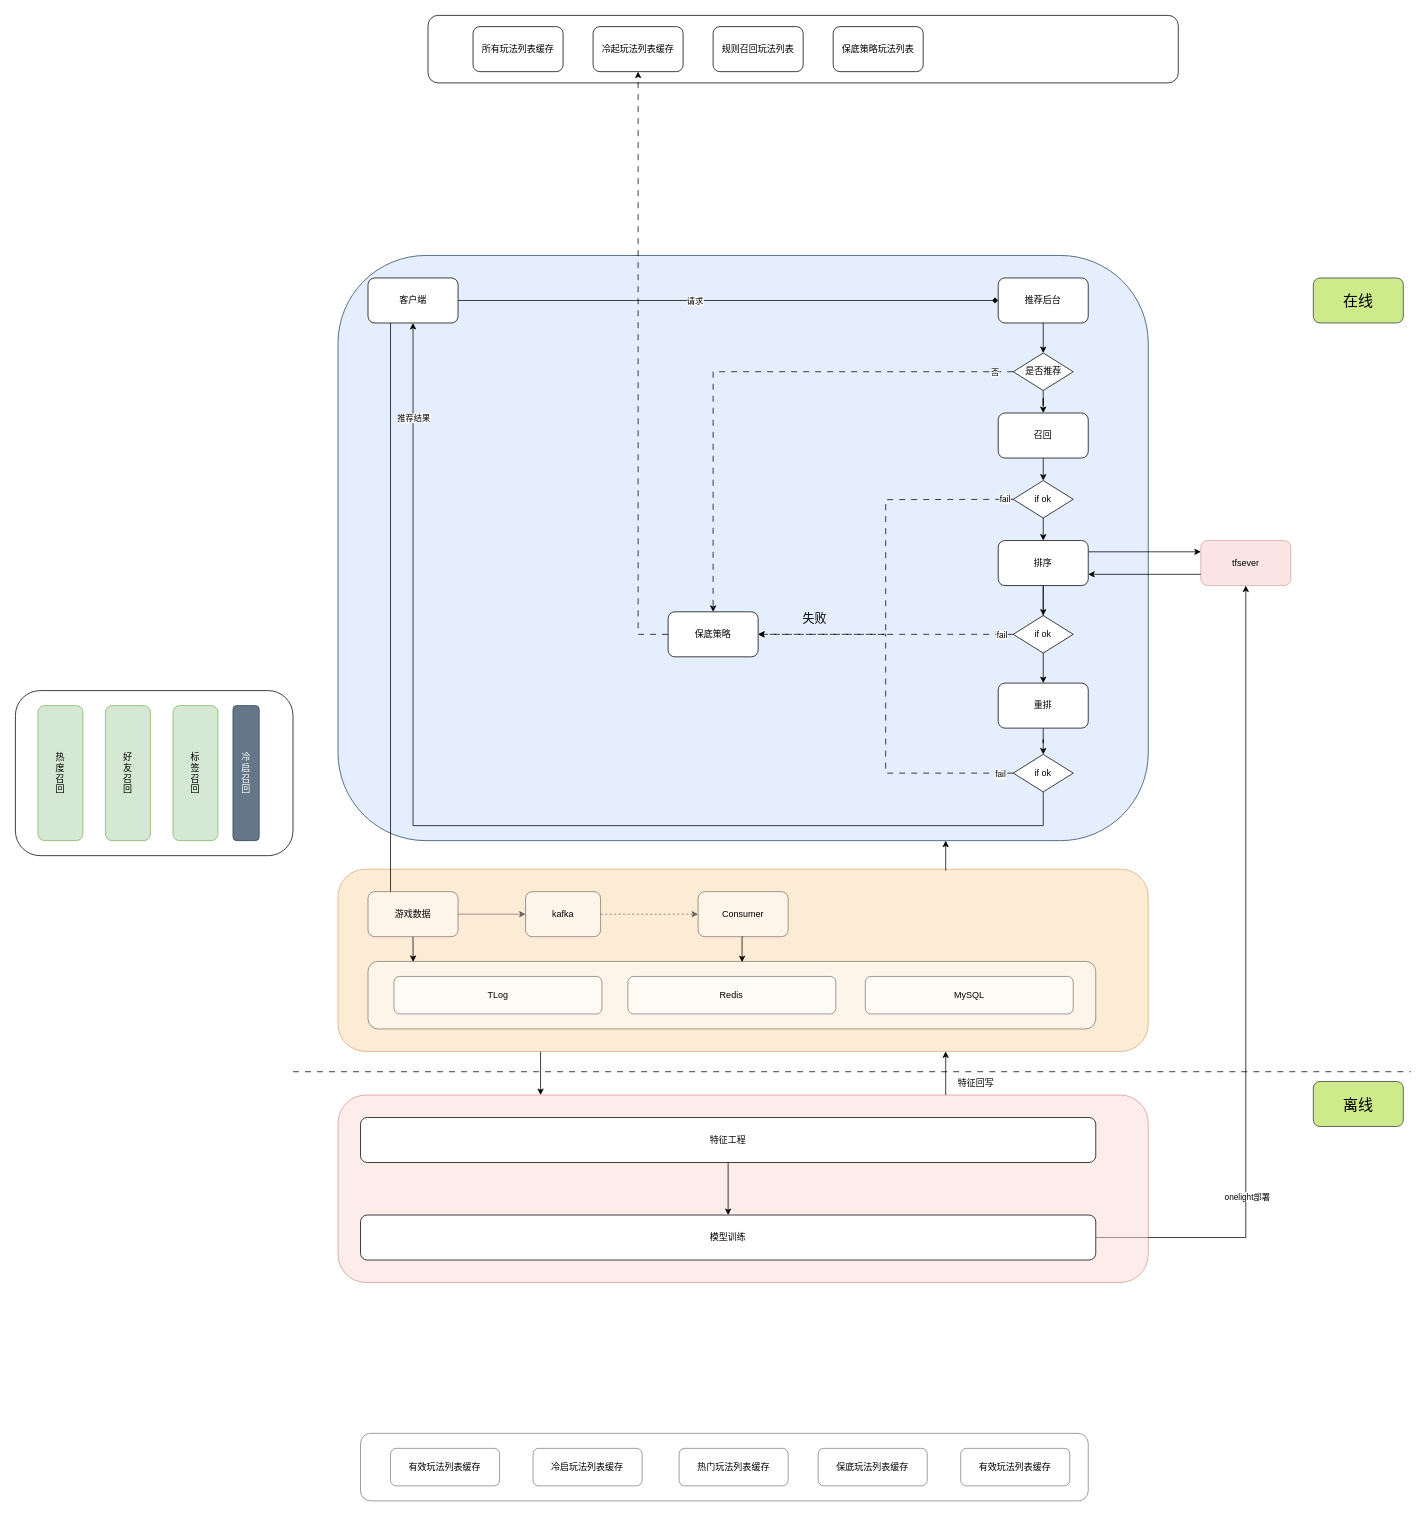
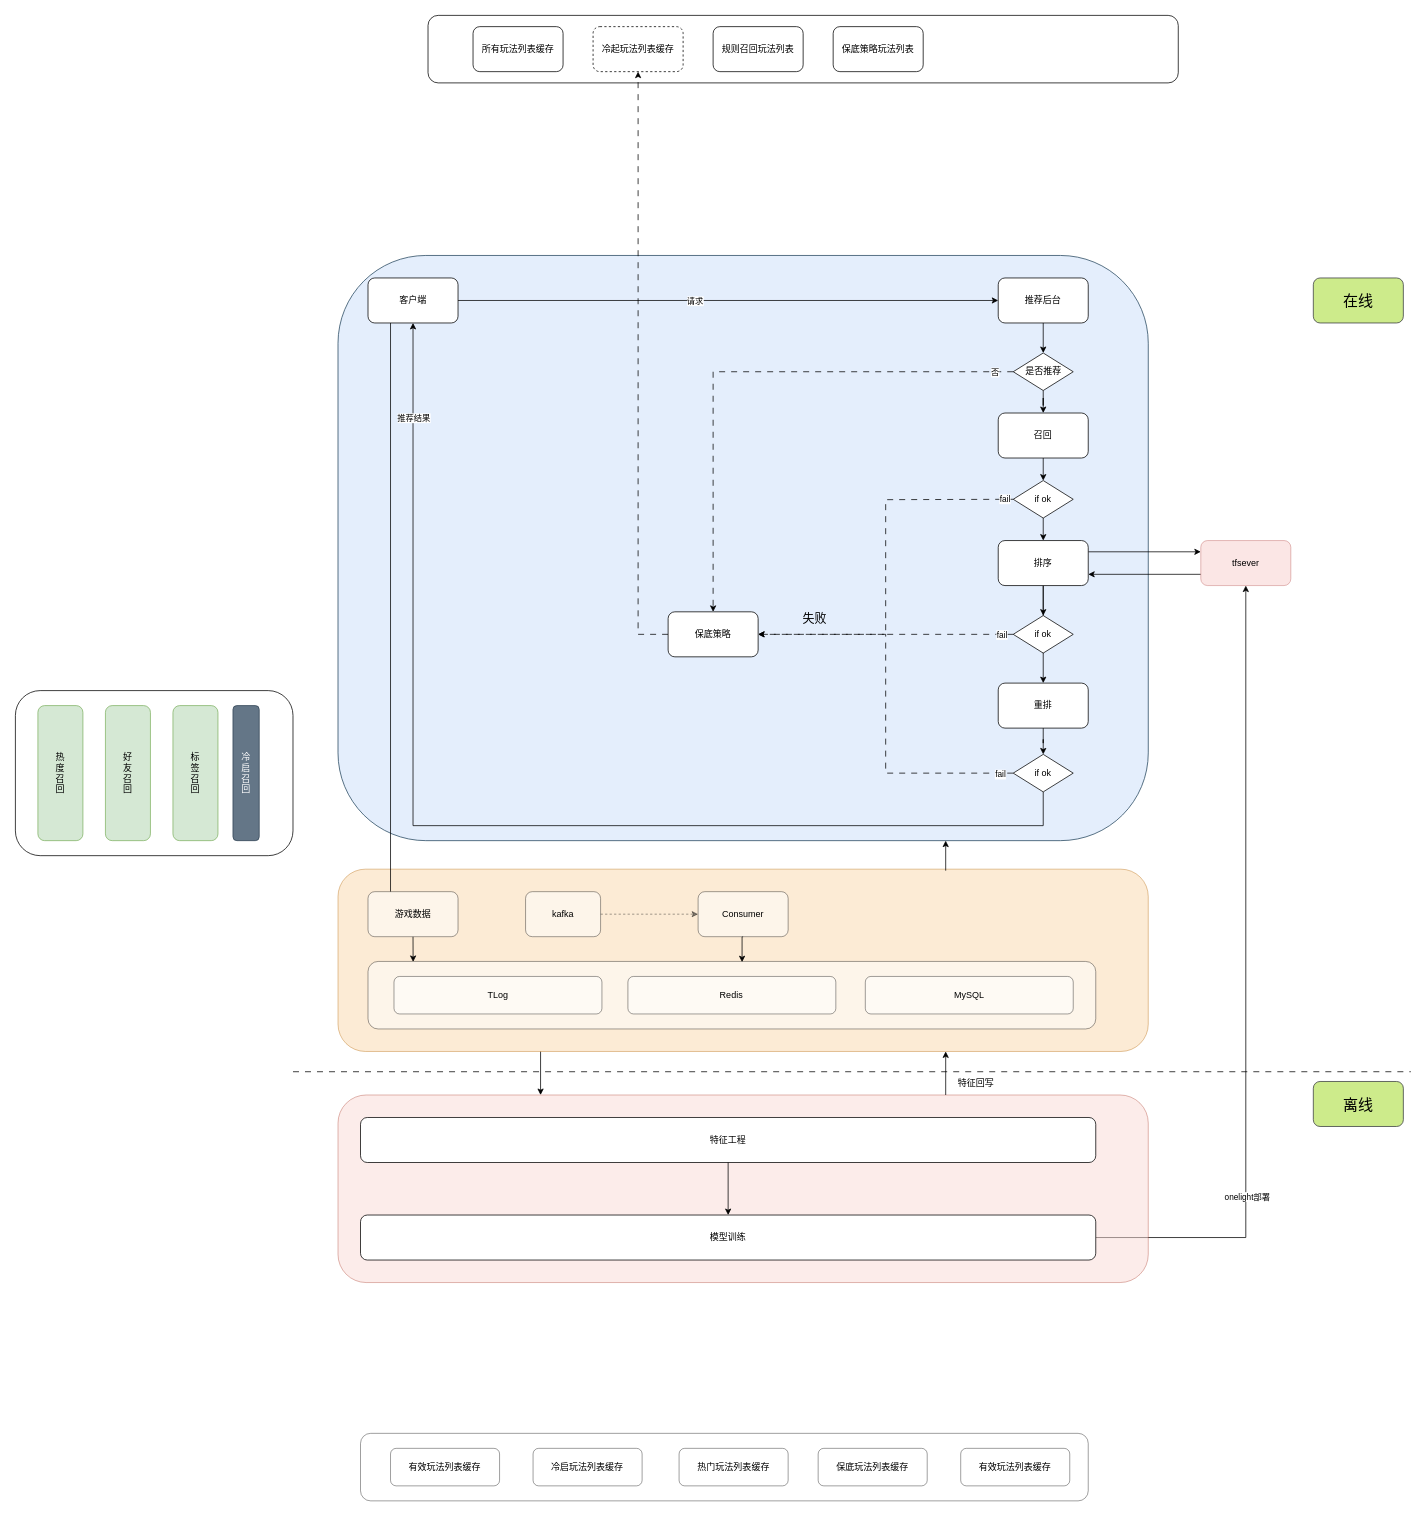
node "冷起玩法列表缓存": style solid -> dashed
edge "客户端" -> "推荐后台": arrowhead diamond -> classic
edge "游戏数据" -> "kafka": removed
